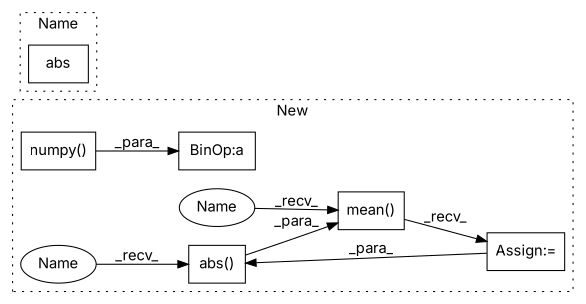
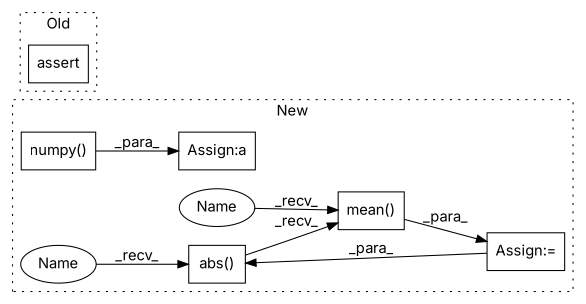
cluster "Name": label "Name" -> "Old"
node "abs": label "abs" -> "assert"
node "BinOp:a": label "BinOp:a" -> "Assign:a"
edge "mean()" -> "Assign:=": label "_recv_" -> "_para_"
edge "abs()" -> "mean()": label "_para_" -> "_recv_"
